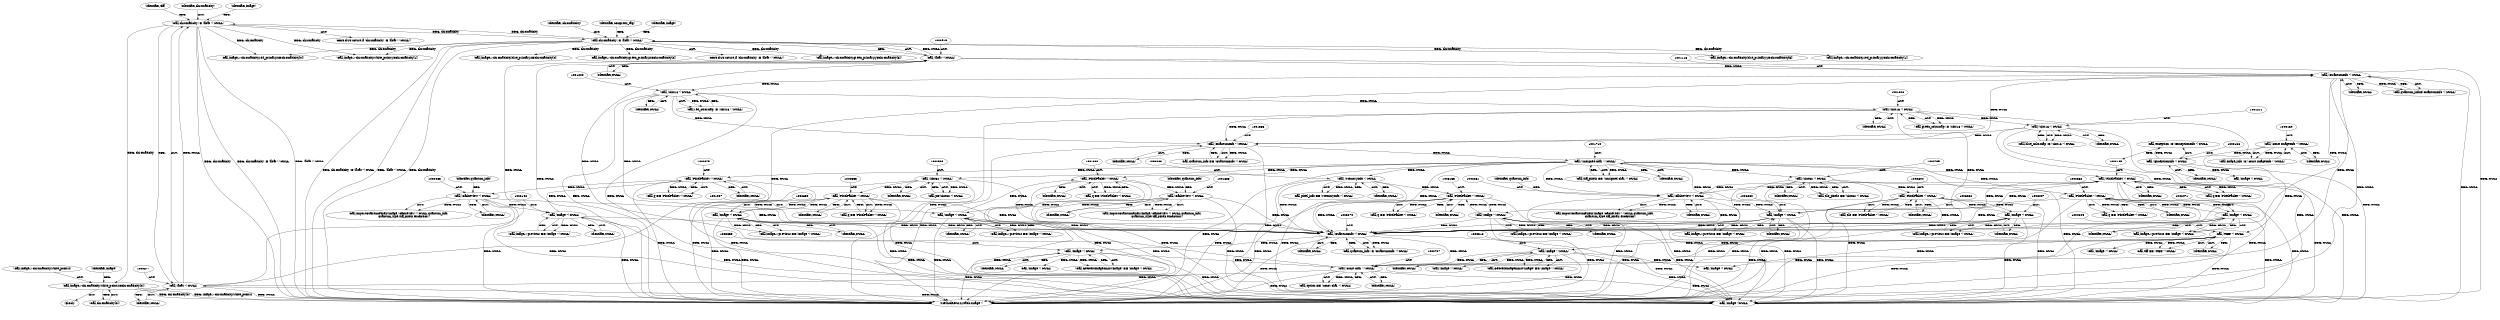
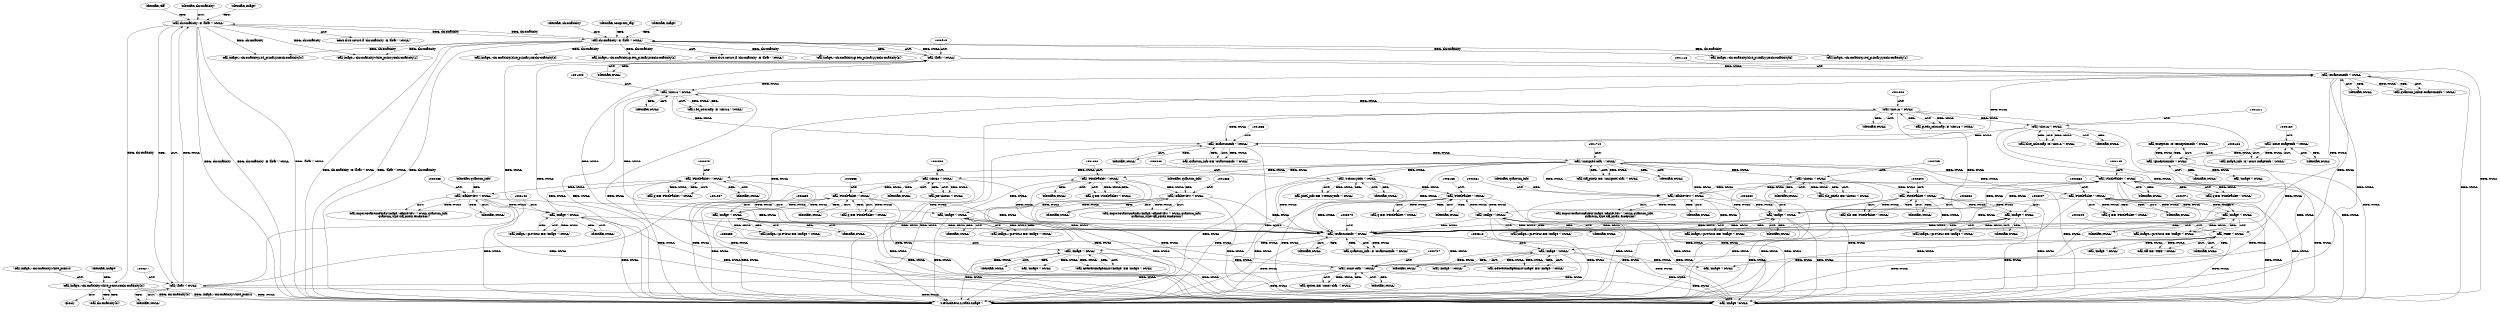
edge "(Call,exception != (ExceptionInfo *) NULL)" -> "1002185": now "(Call,exception != (ExceptionInfo *) NULL)" -> "(Call,(ExceptionInfo *) NULL)"
edge "(Call,(TIFF *) NULL)" -> "(Call,(const char *) NULL)": removed, label "DDG: NULL"
edge "(Call,chromaticity[0])" -> "(Call,image->chromaticity.white_point.x=chromaticity[0])": label "AST: " -> "CFG: "
